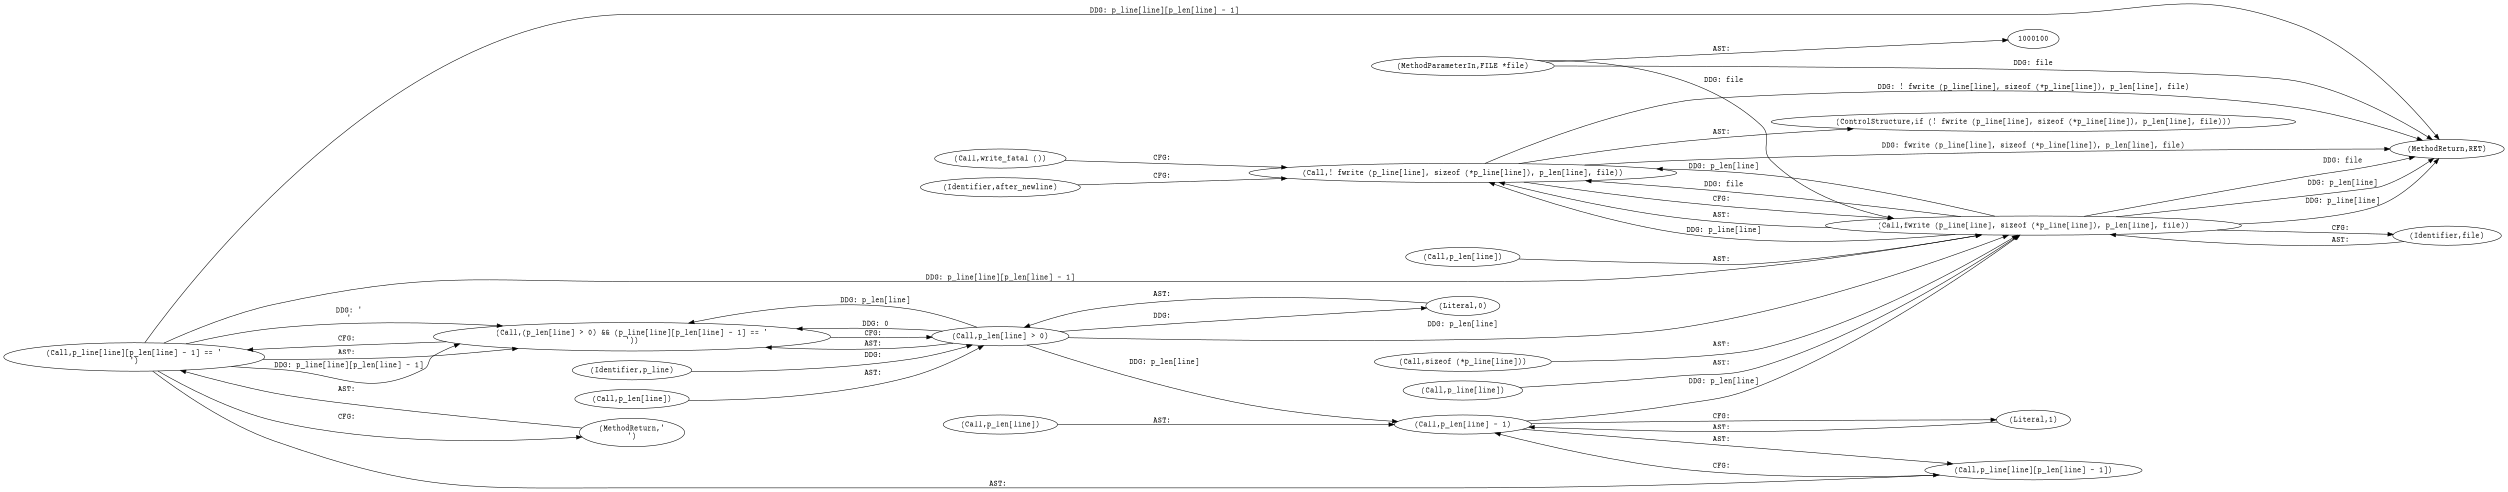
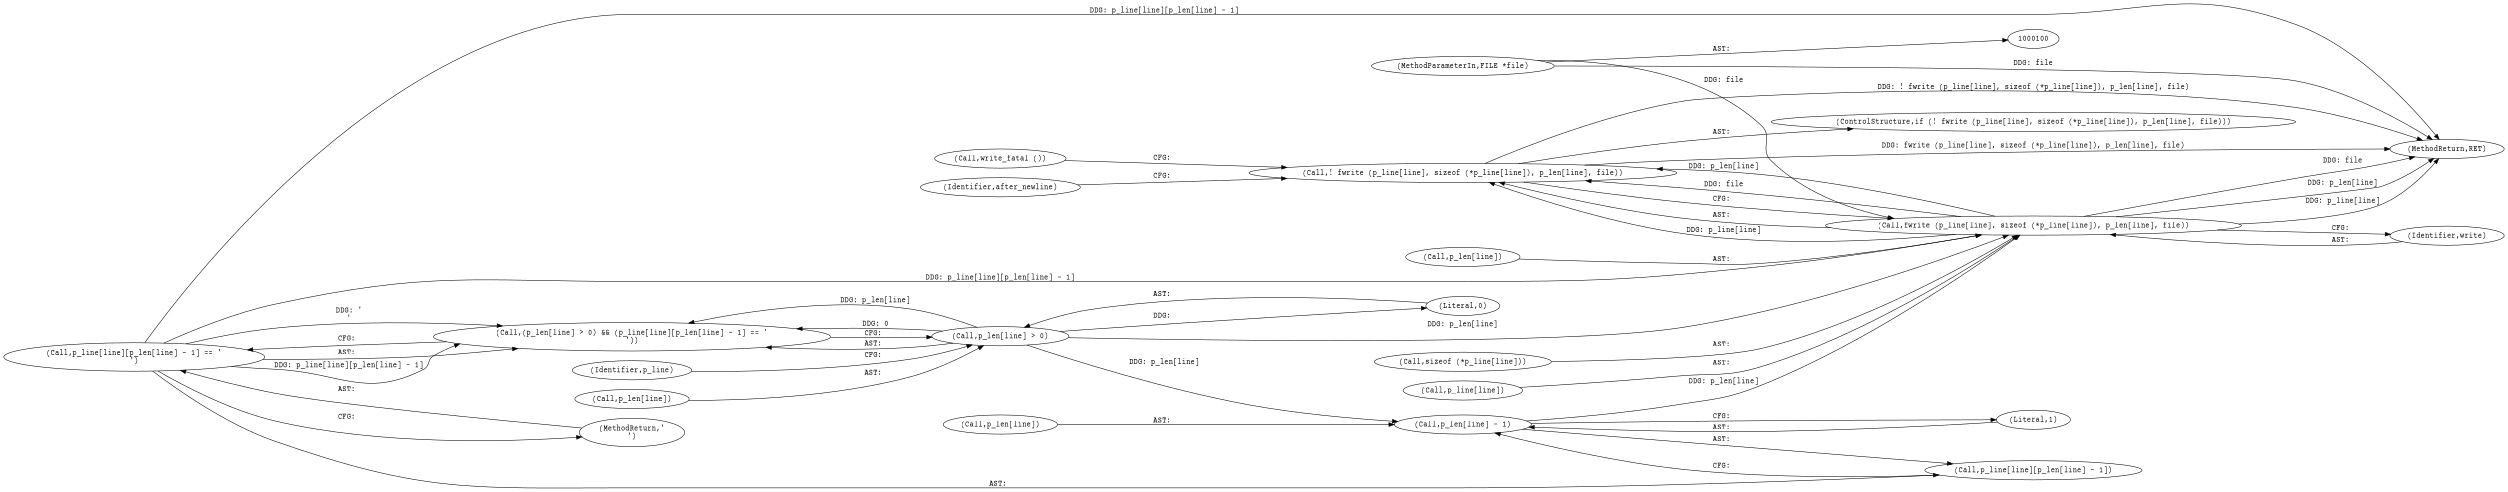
node "(Identifier,file)": label "(Identifier,file)" -> "(Identifier,write)"
edge "(Identifier,p_line)" -> "(Call,p_len[line] > 0)": label "DDG: " -> "CFG: "
